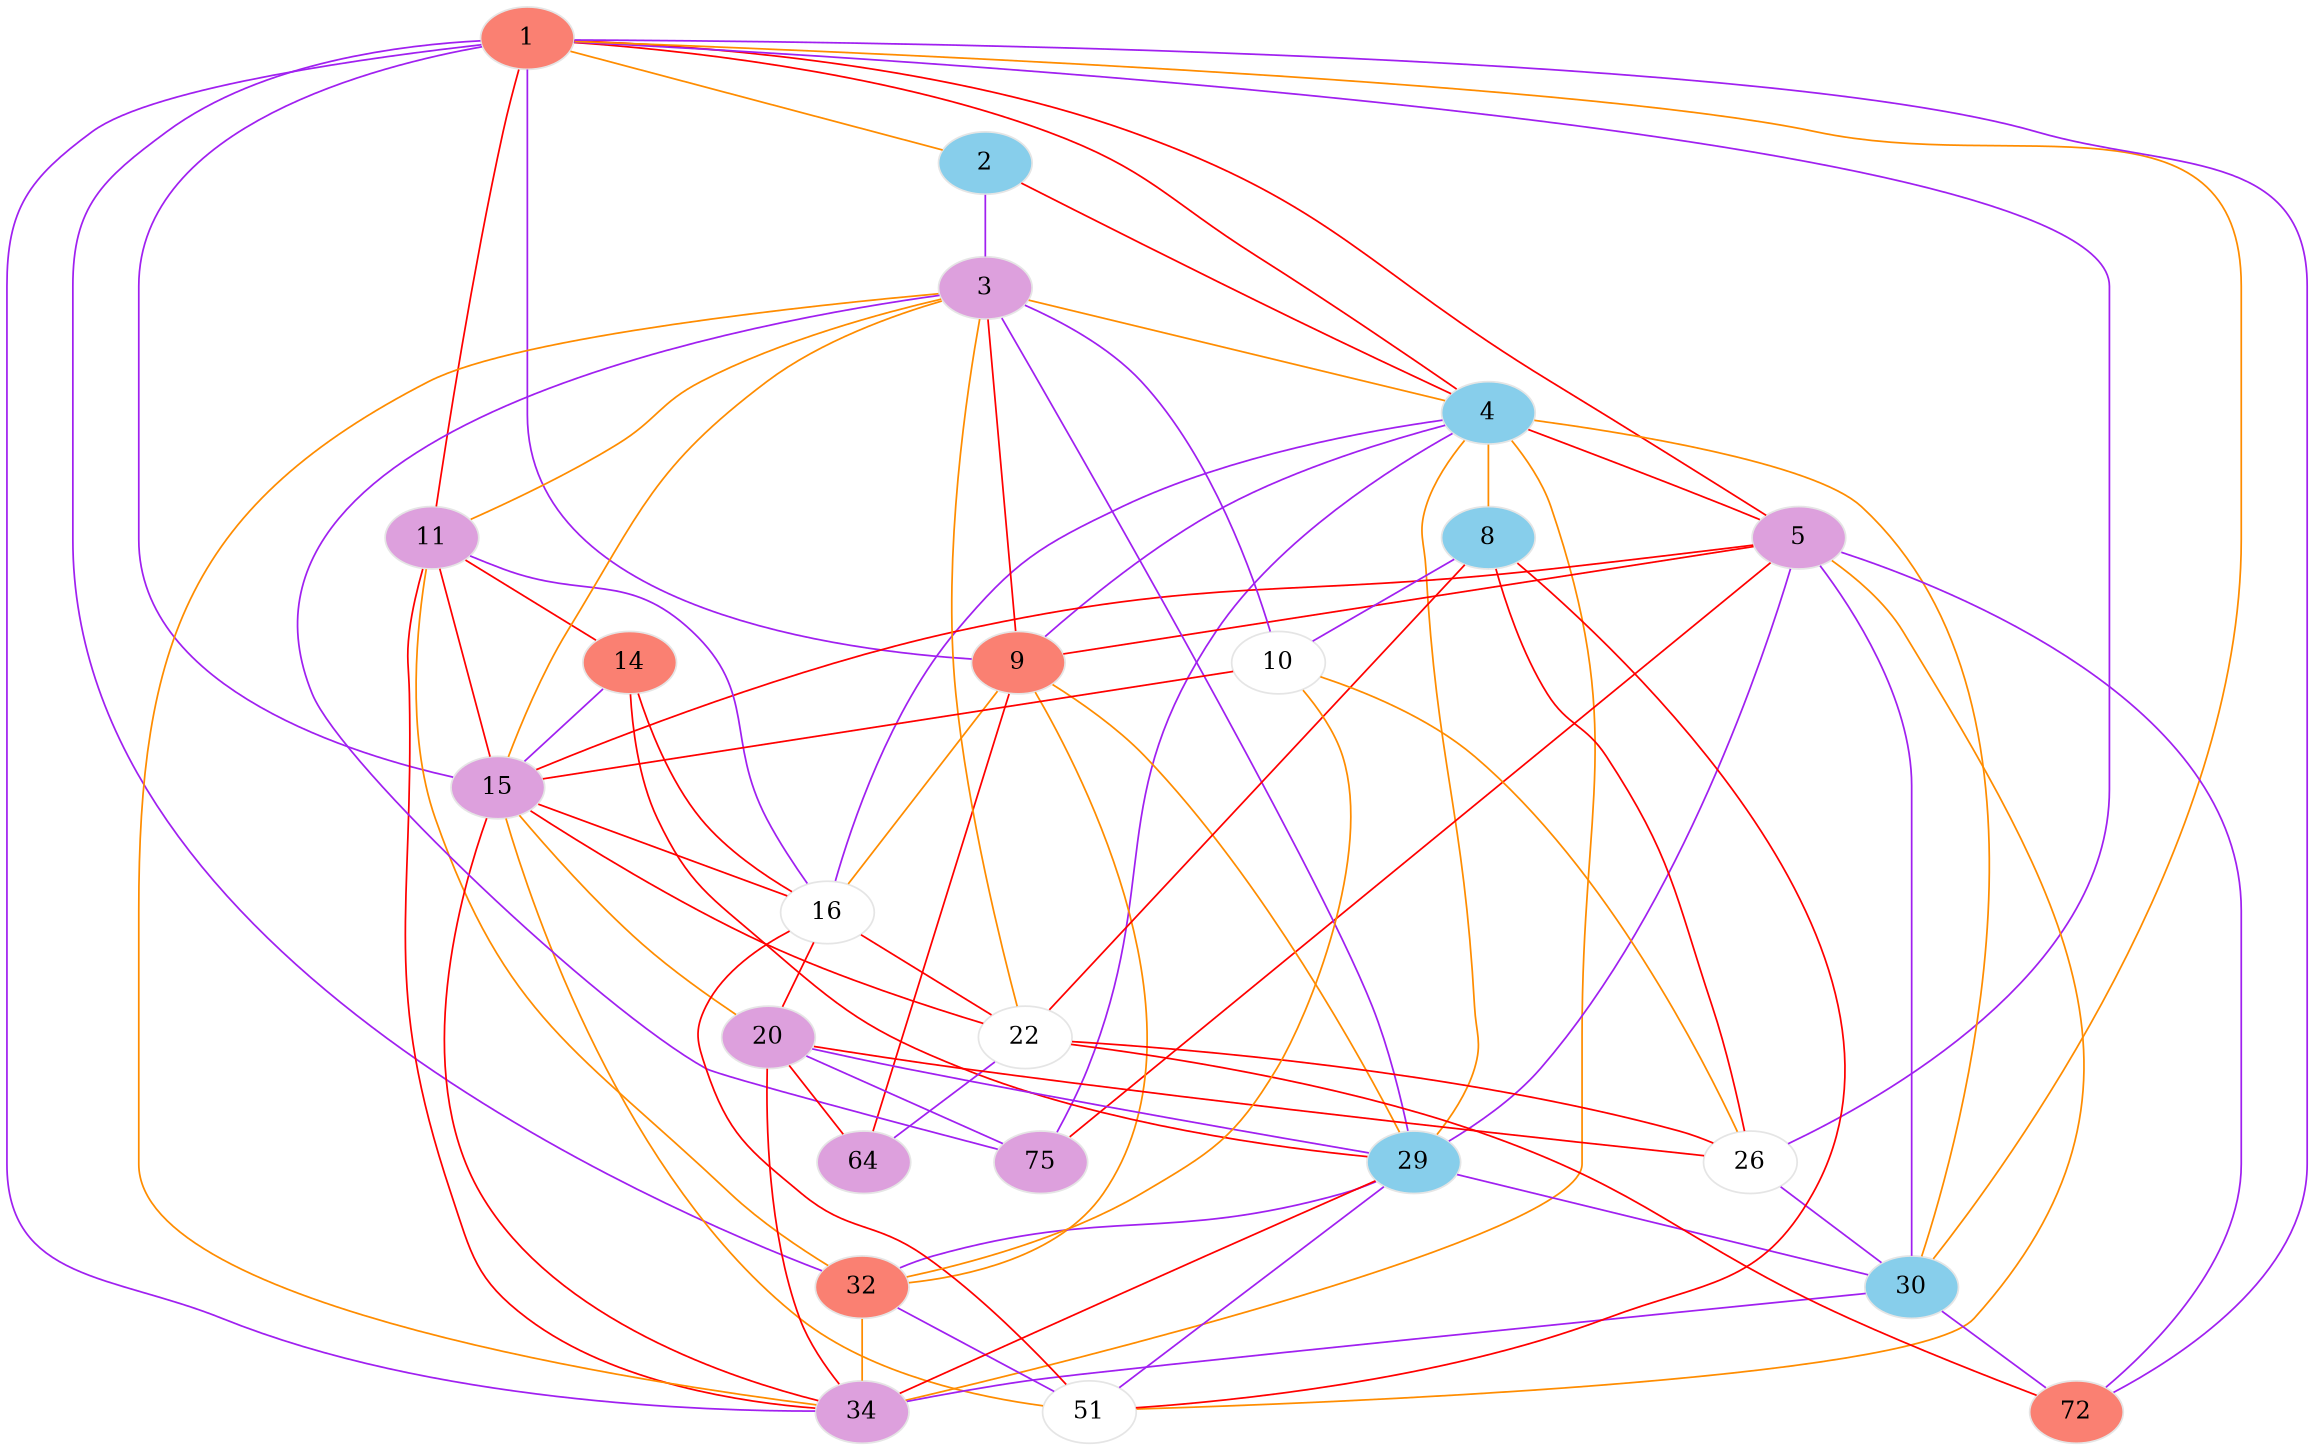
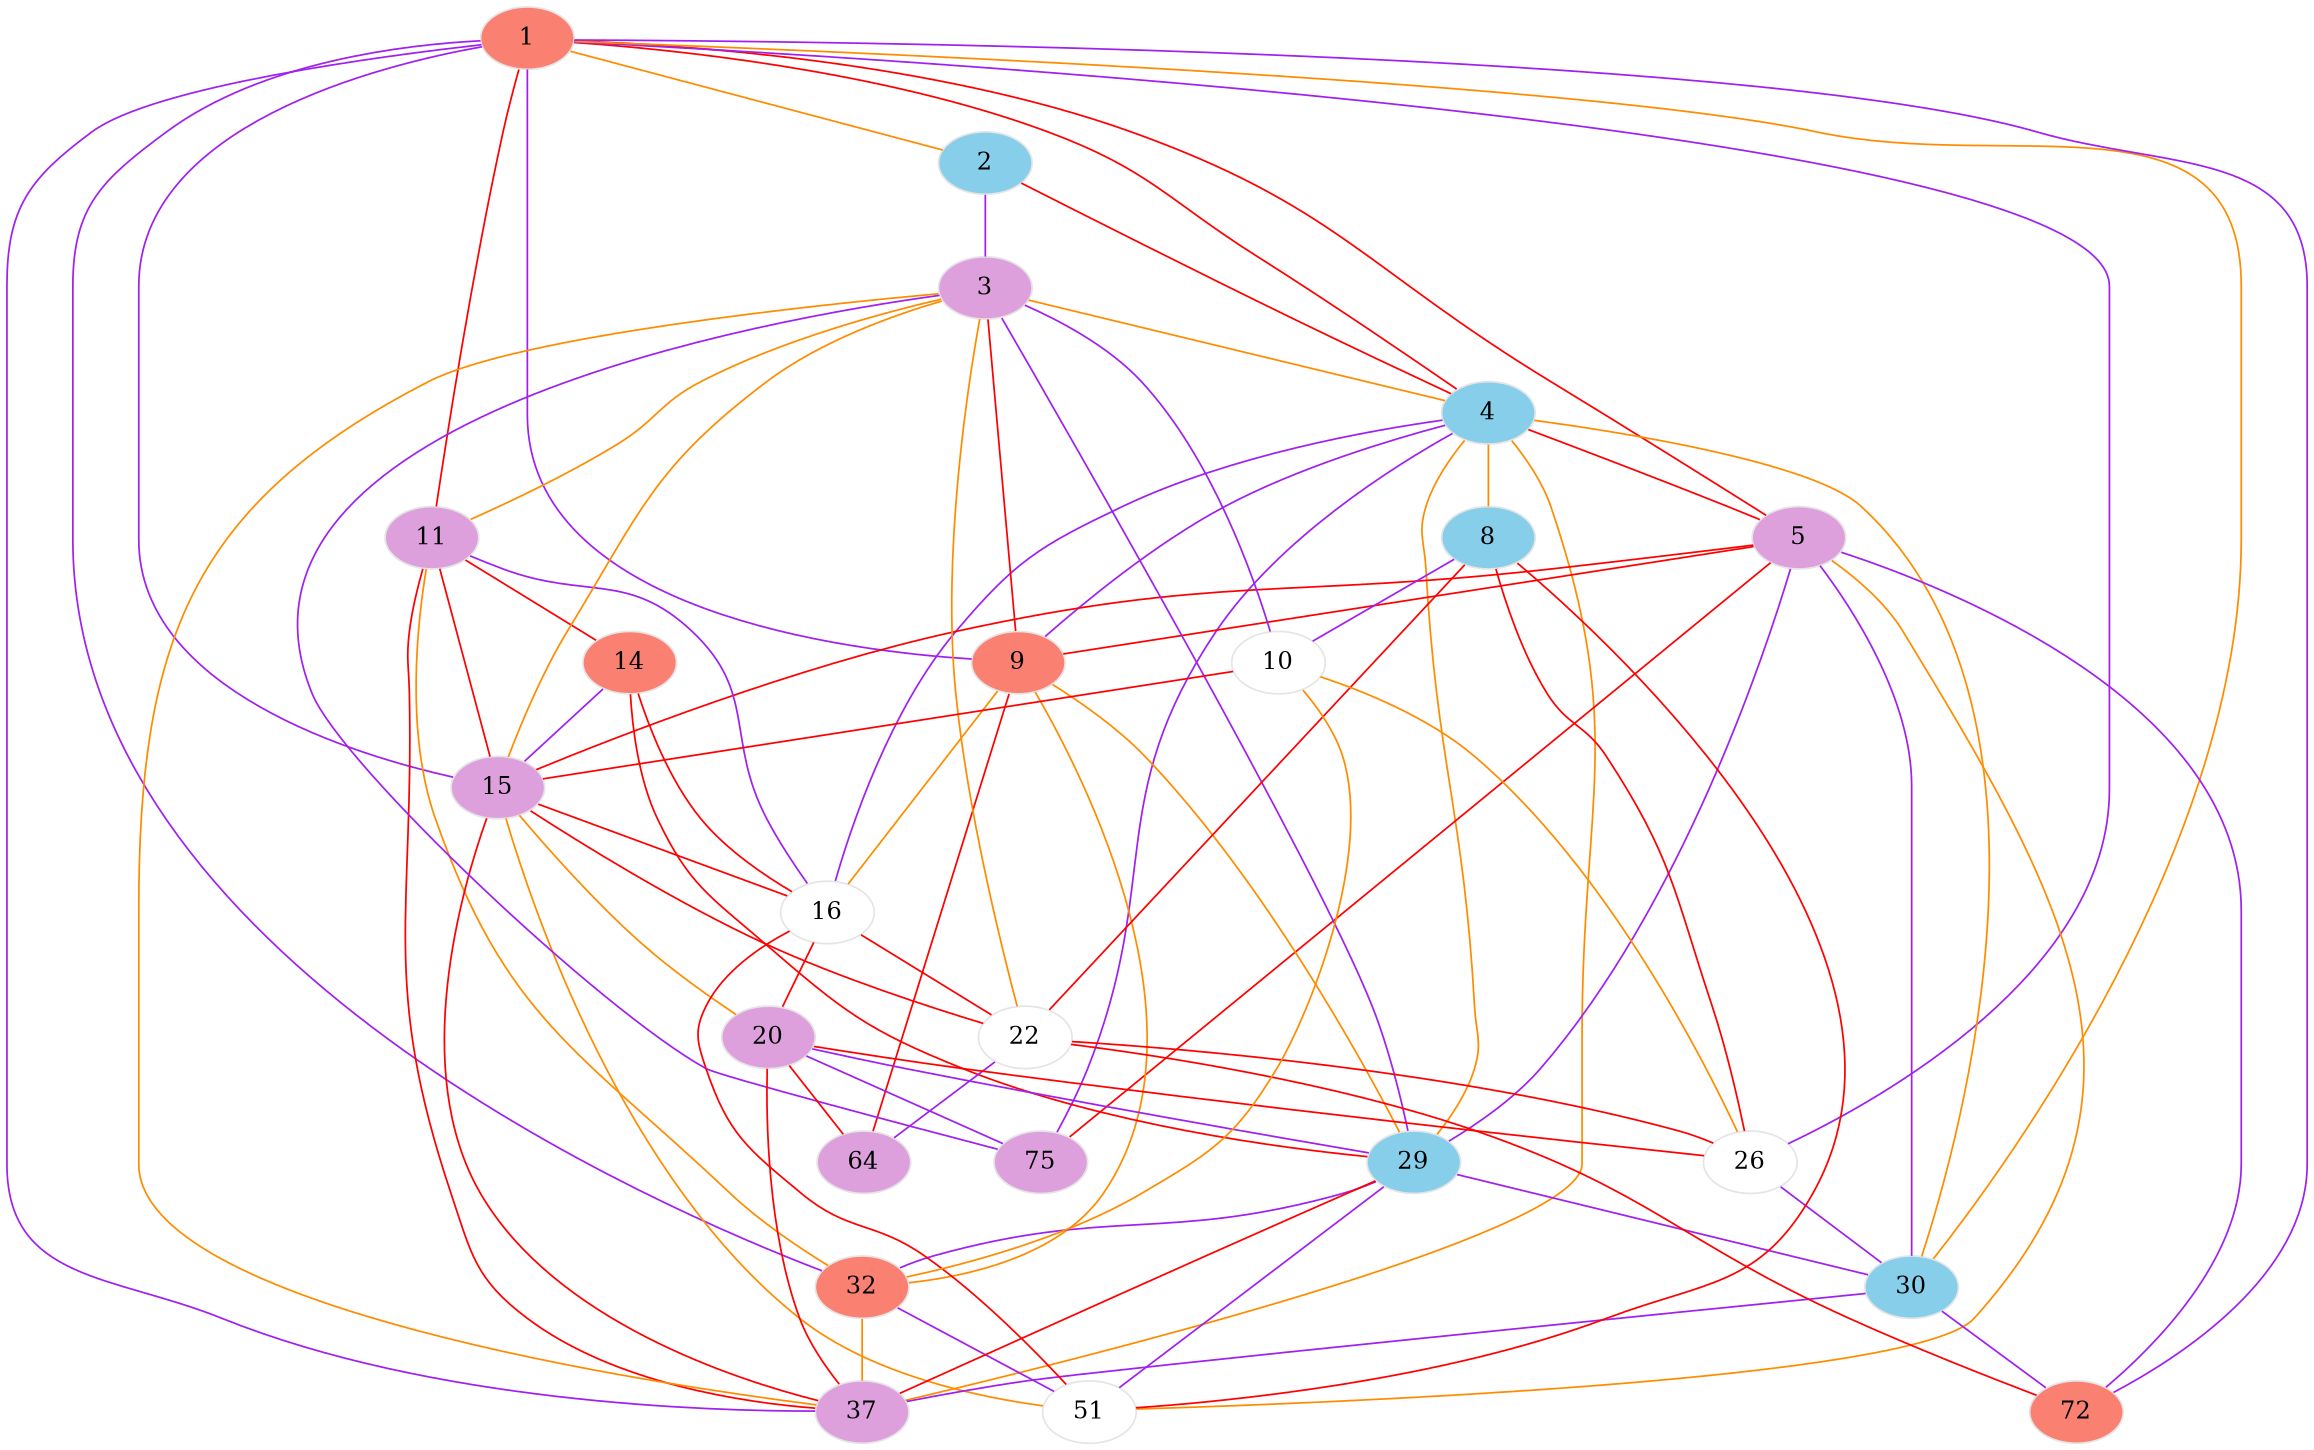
node "34": label "34" -> "37"
